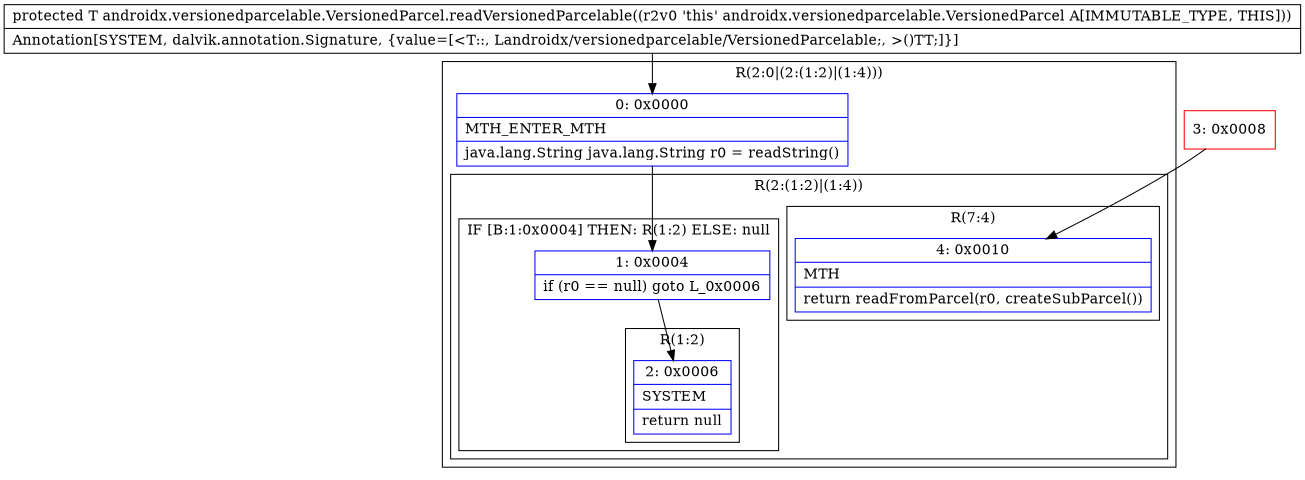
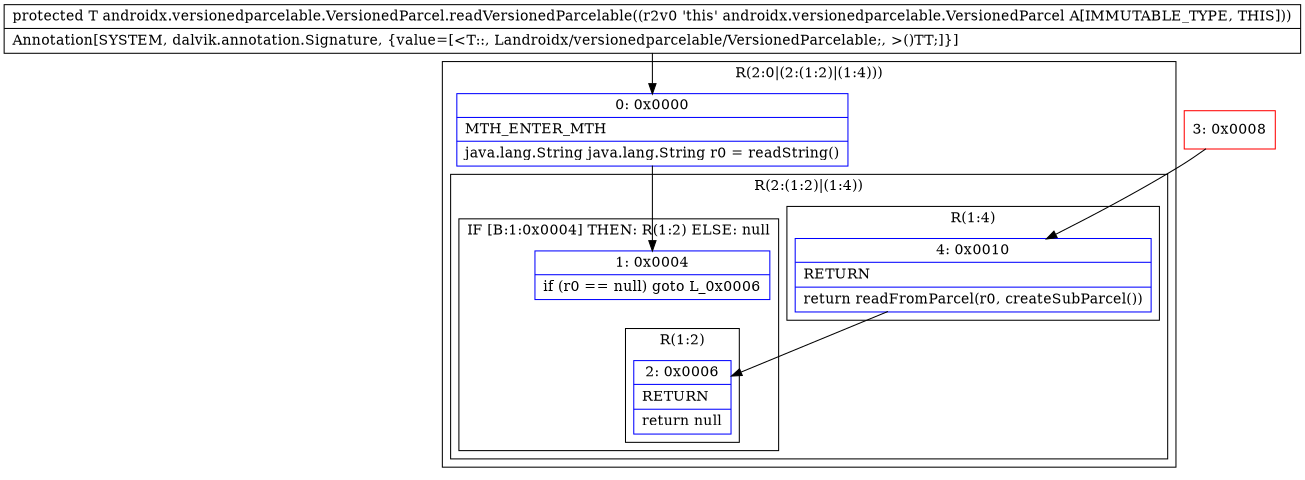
cluster "R(7:4)": label "R(7:4)" -> "R(1:4)"
node "4: 0x0010": text "MTH" -> "RETURN"
edge "1: 0x0004" -> "2: 0x0006": now "4: 0x0010" -> "2: 0x0006"
node "2: 0x0006": text "SYSTEM" -> "RETURN"
